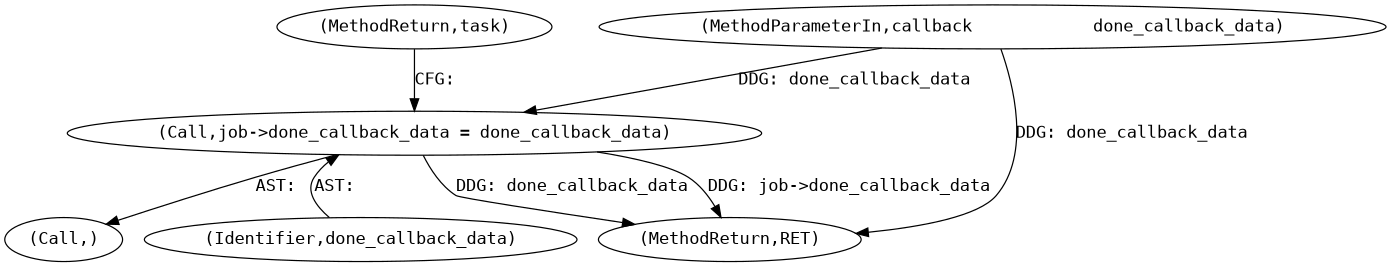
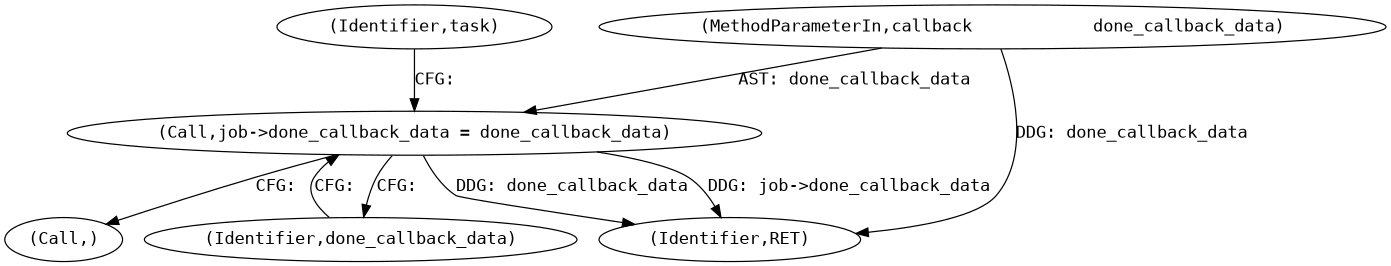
node "(MethodReturn,task)": label "(MethodReturn,task)" -> "(Identifier,task)"
edge "(MethodParameterIn,callback            done_callback_data)" -> "(Call,job->done_callback_data = done_callback_data)": label "DDG: done_callback_data" -> "AST: done_callback_data"
edge "(Call,job->done_callback_data = done_callback_data)" -> "(Identifier,done_callback_data)": added, label "CFG:"
edge "(Call,job->done_callback_data = done_callback_data)" -> "(Call,)": label "AST: " -> "CFG: "
edge "(Identifier,done_callback_data)" -> "(Call,job->done_callback_data = done_callback_data)": label "AST: " -> "CFG: "
node "(MethodReturn,RET)": label "(MethodReturn,RET)" -> "(Identifier,RET)"
